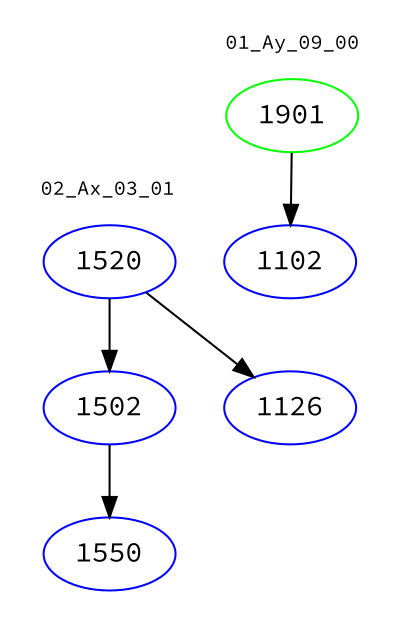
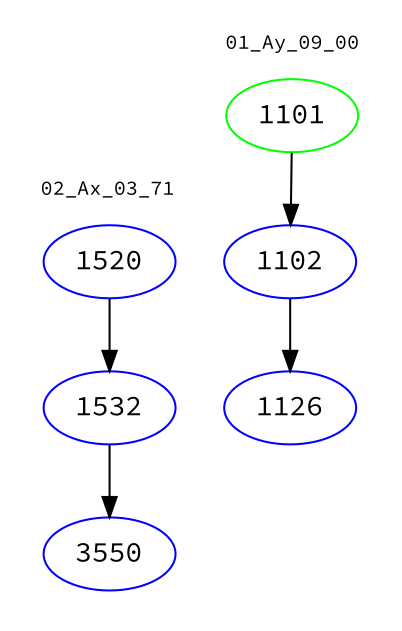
node "1901": label "1901" -> "1101"
cluster "02_Ax_03_01": label "02_Ax_03_01" -> "02_Ax_03_71"
edge "1520" -> "1126": now "1102" -> "1126"
node "1502": label "1502" -> "1532"
node "1550": label "1550" -> "3550"
